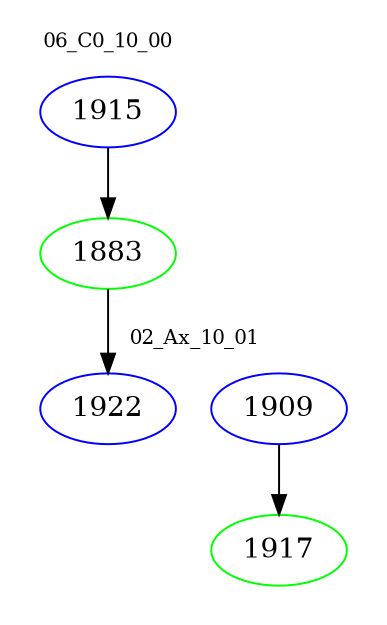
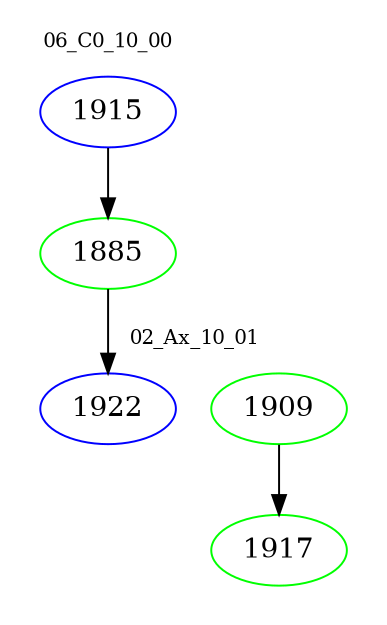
node "1883": label "1883" -> "1885"
node "1909": color blue -> green
